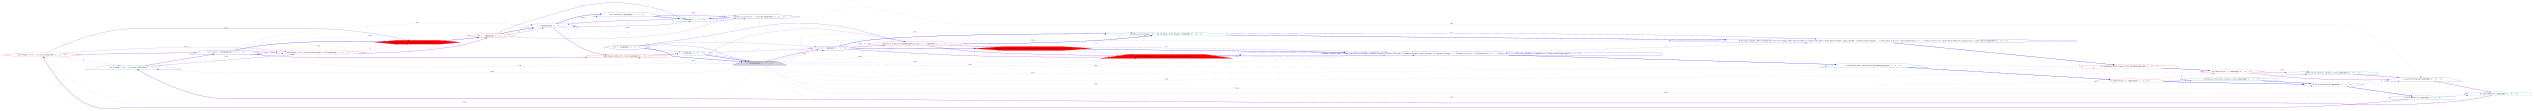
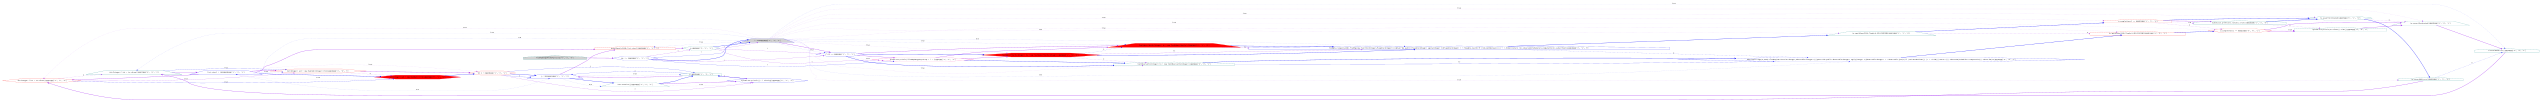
edge "List<Integer> list = ts.values()@@@27@@@['1', '1', '0']" -> "list.size() < 1000@@@28@@@['1', '1', '1']": reversed
node "flatMapRangeMixedAsyncLoop['0', '1', '0']": added
